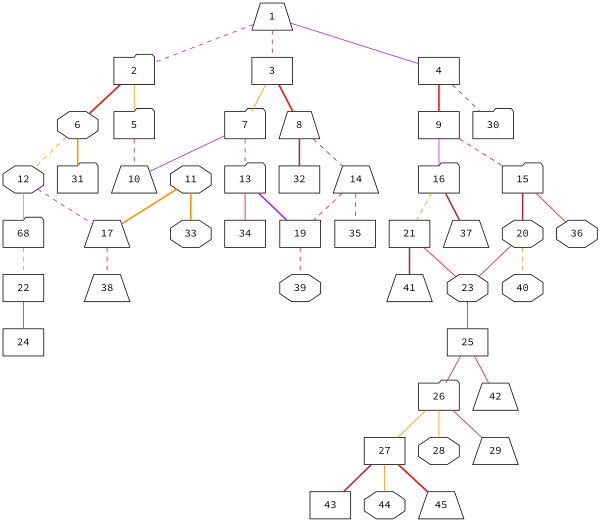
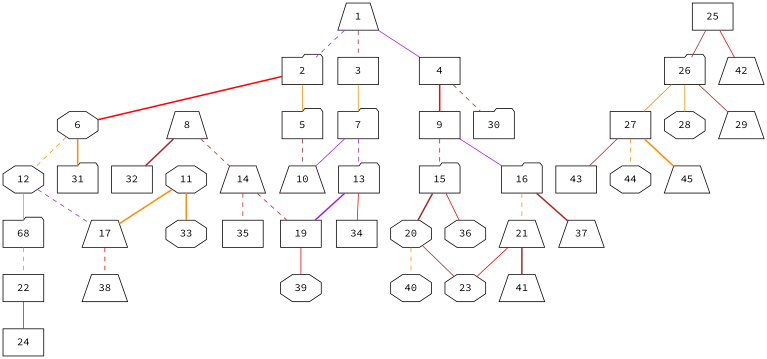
edge "3" -- "8": removed
node "21": shape box -> trapezium
edge "19" -- "39": style dashed -> solid
edge "23" -- "25": removed
edge "27" -- "43": style bold -> solid
edge "27" -- "44": style solid -> dashed
edge "27" -- "45": color red -> darkorange
